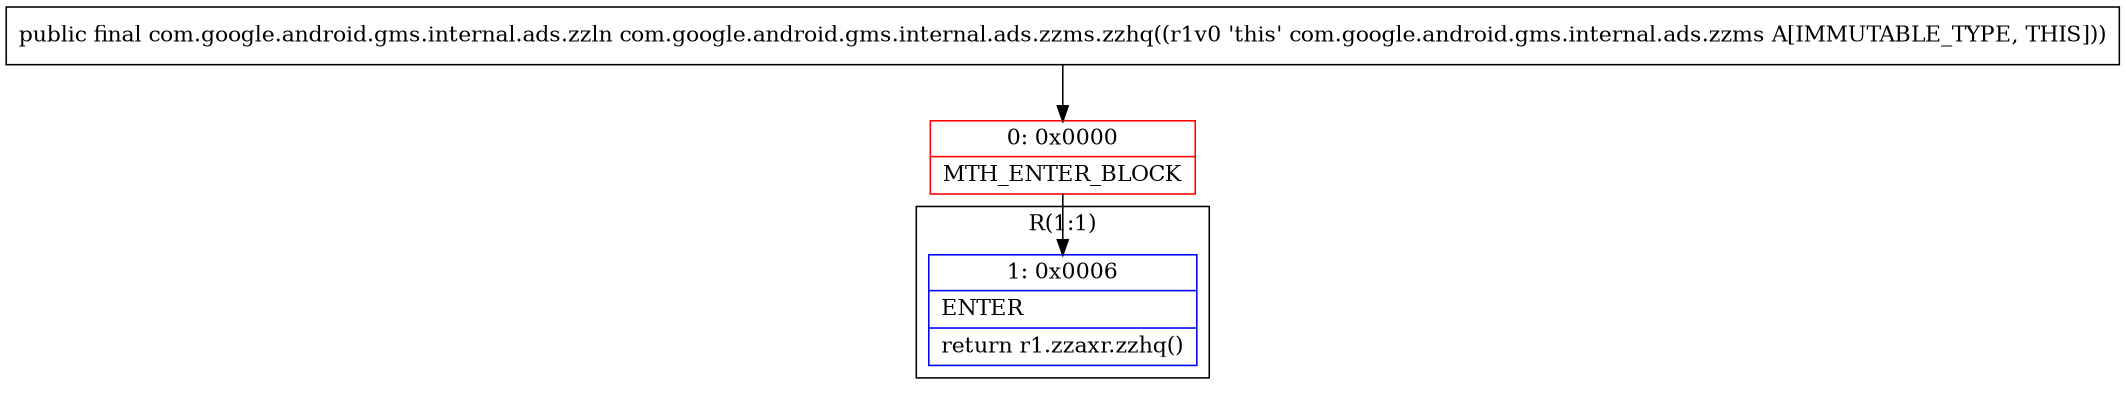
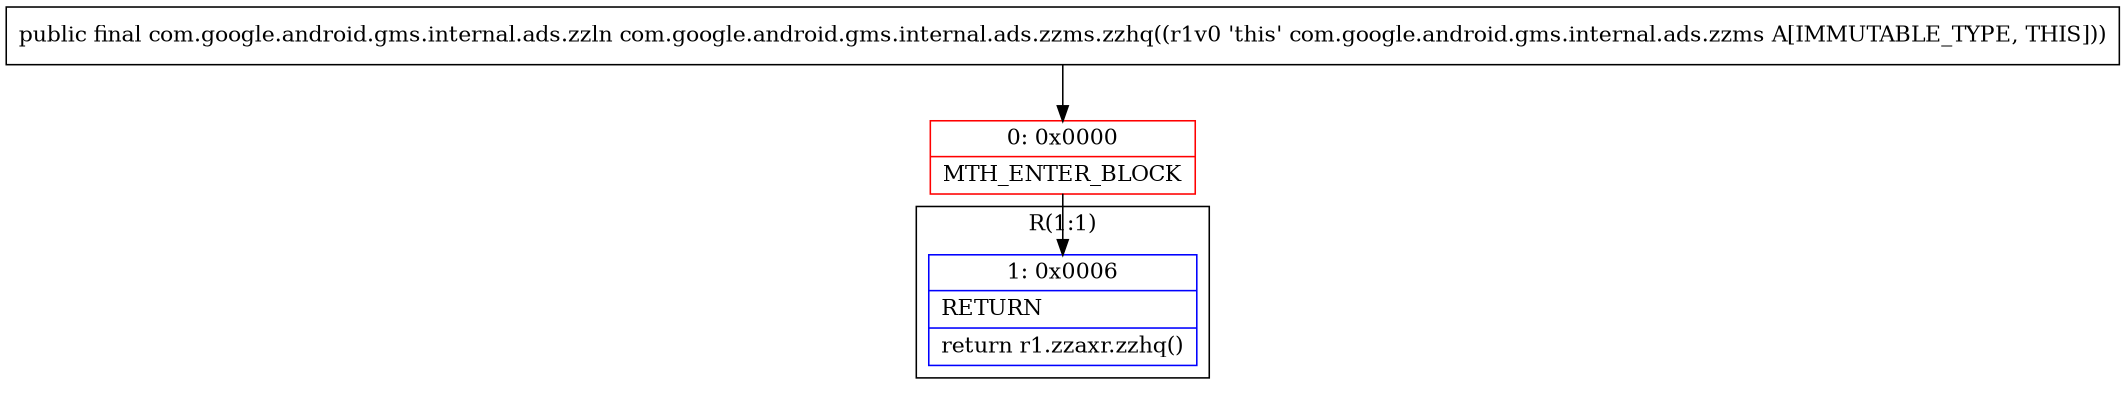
node "1: 0x0006": text "ENTER" -> "RETURN"
